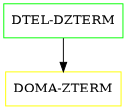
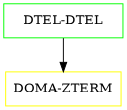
node "DTEL-DZTERM": label "DTEL-DZTERM" -> "DTEL-DTEL"
